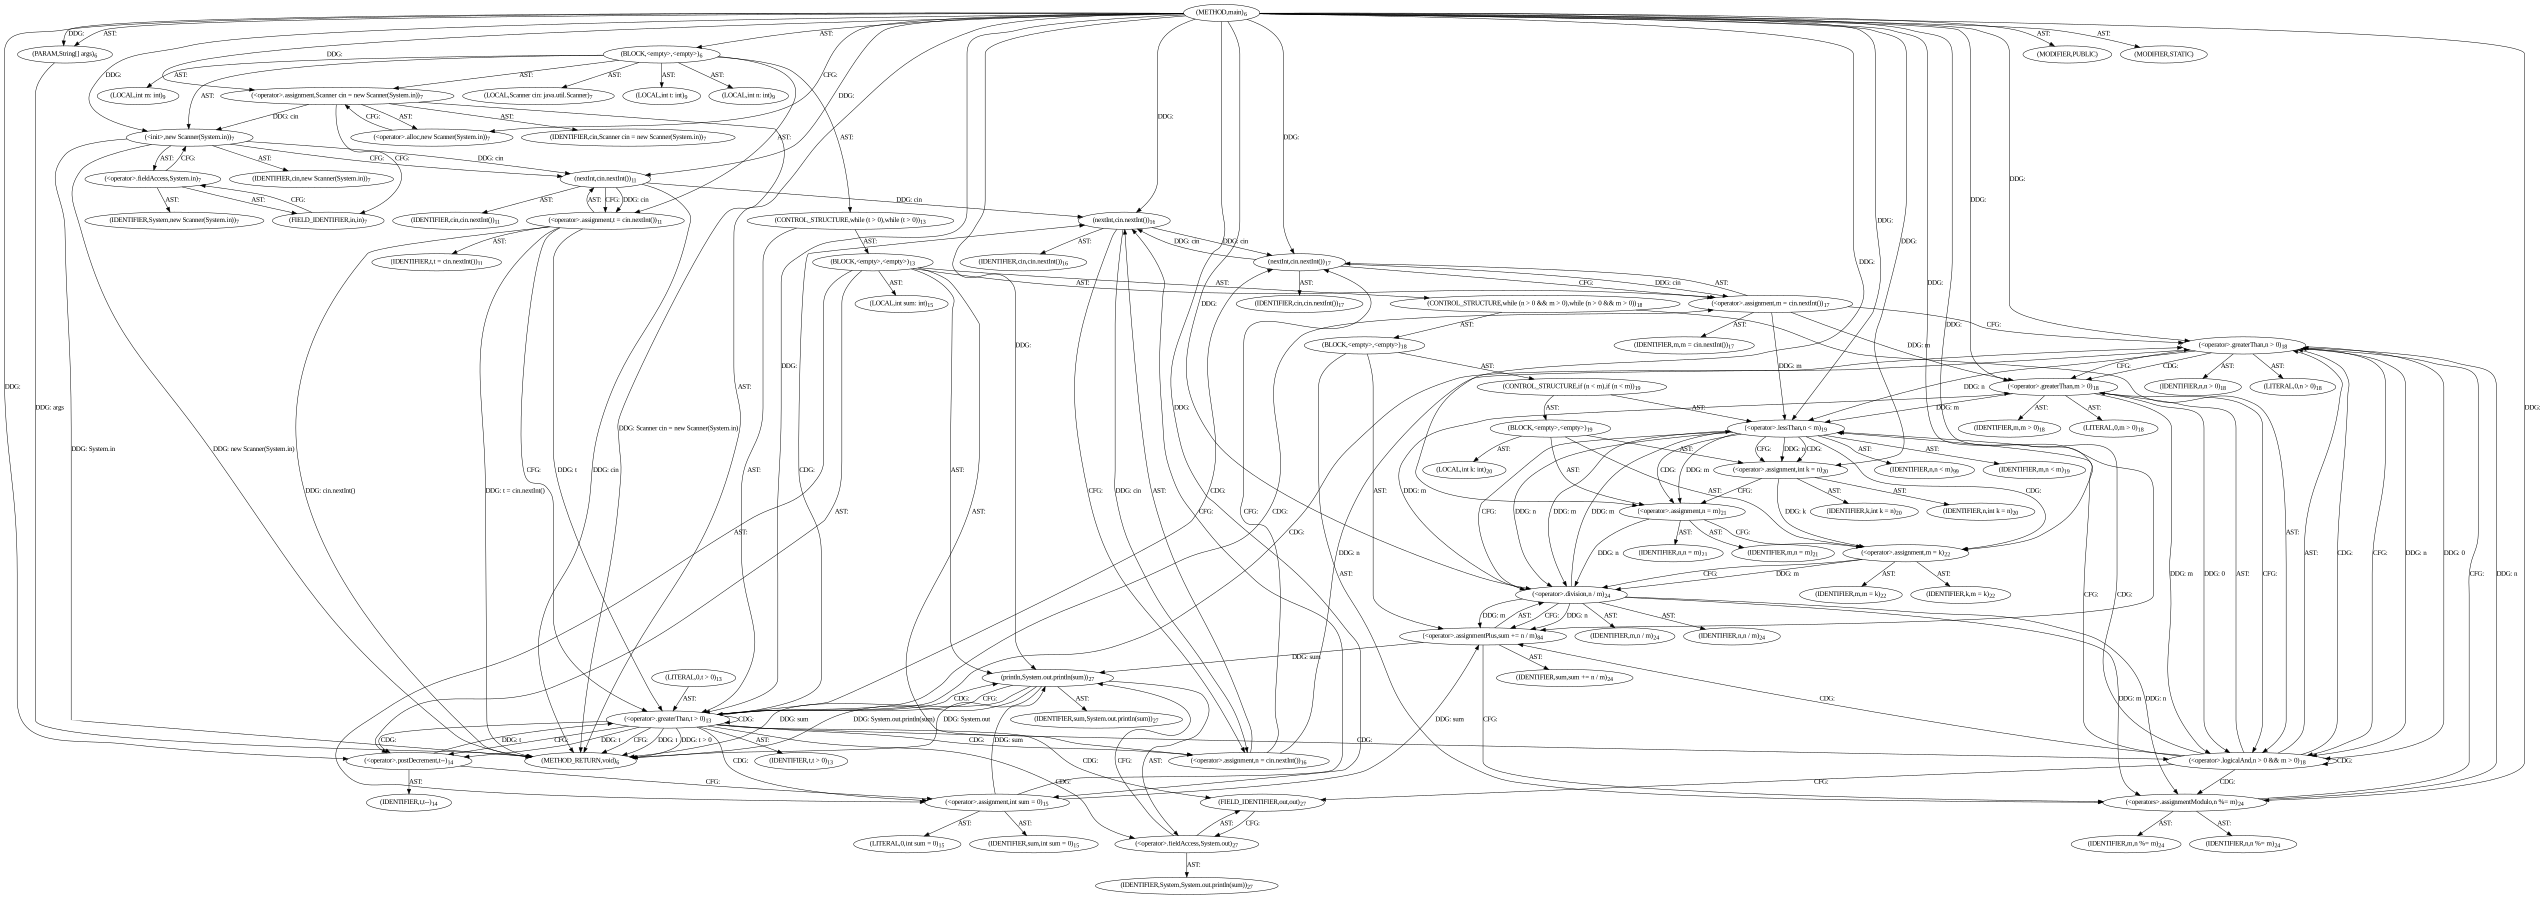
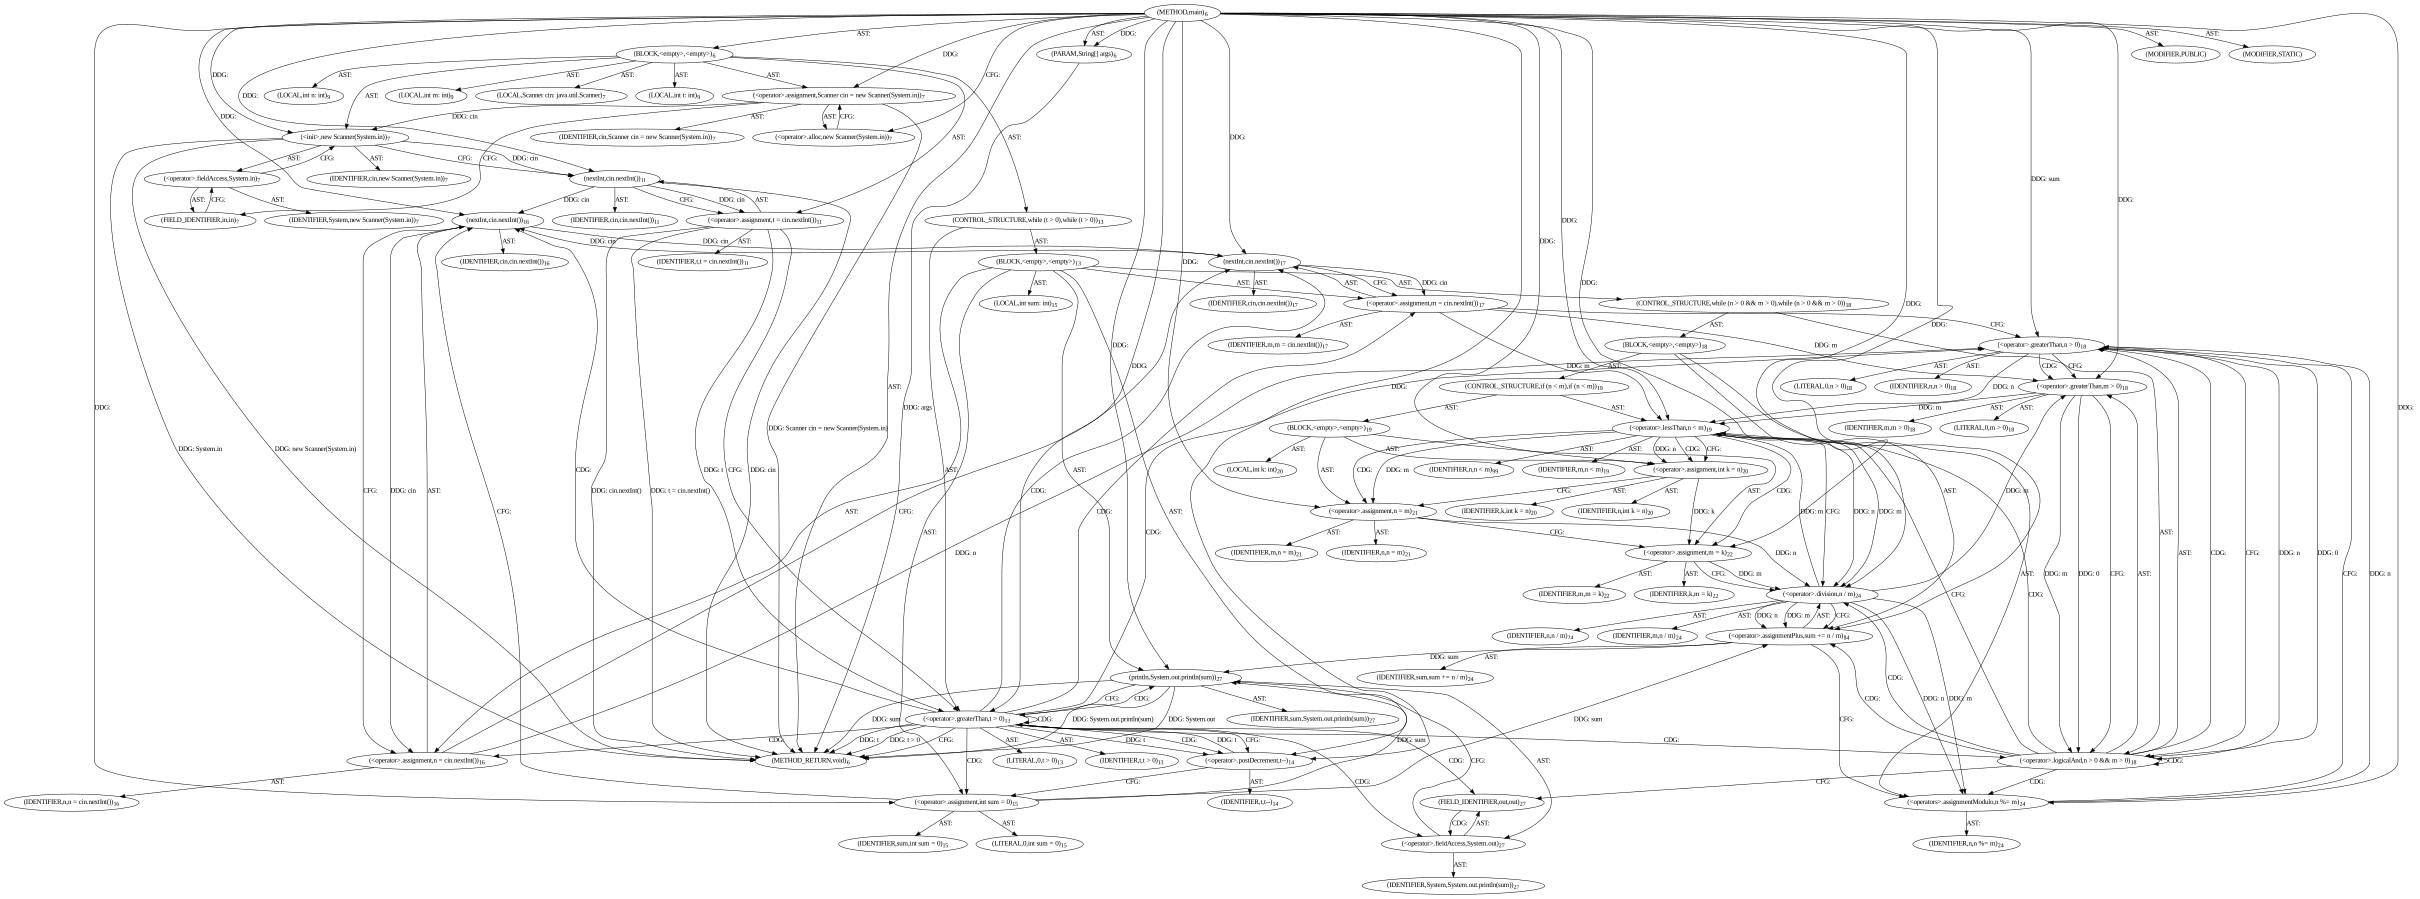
edge "(METHOD,main)" -> "(<operator>.greaterThan,n > 0)": label "DDG: " -> "DDG: sum"
edge "(LITERAL,0,t > 0)" -> "(<operator>.greaterThan,t > 0)": reversed
edge "(<operator>.logicalAnd,n > 0 && m > 0)" -> "(<operator>.division,n / m)": added, label "CDG:"
node "(IDENTIFIER,n,n = cin.nextInt())": added
edge "(FIELD_IDENTIFIER,out,out)" -> "(<operator>.fieldAccess,System.out)": label "CFG: " -> "CDG: "
node "(IDENTIFIER,m,n %= m)": removed
